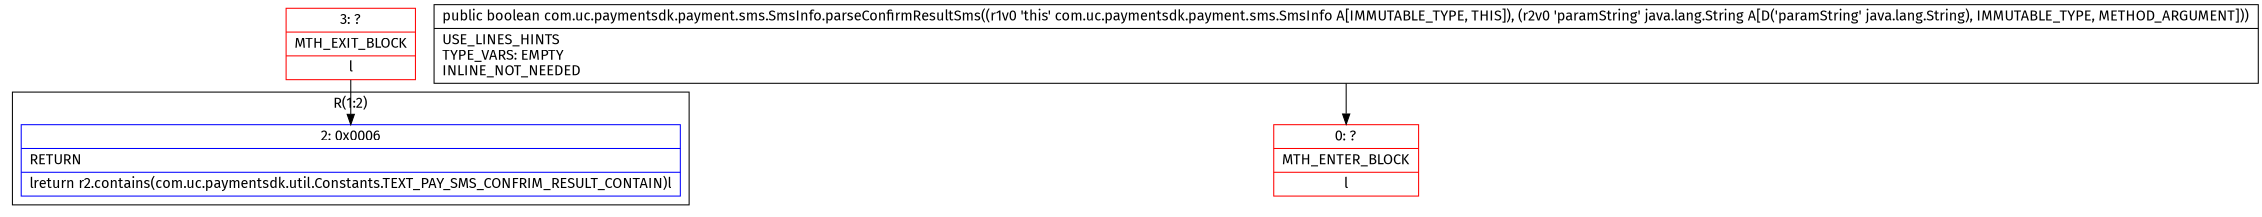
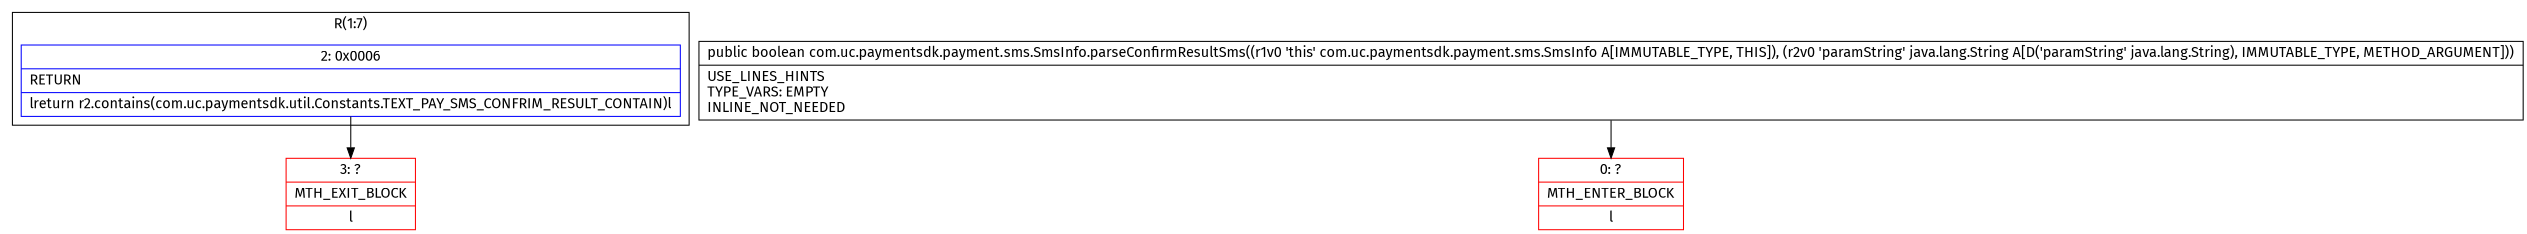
edge "3: ?" -> "2: 0x0006": reversed
cluster "R(1:2)": label "R(1:2)" -> "R(1:7)"
